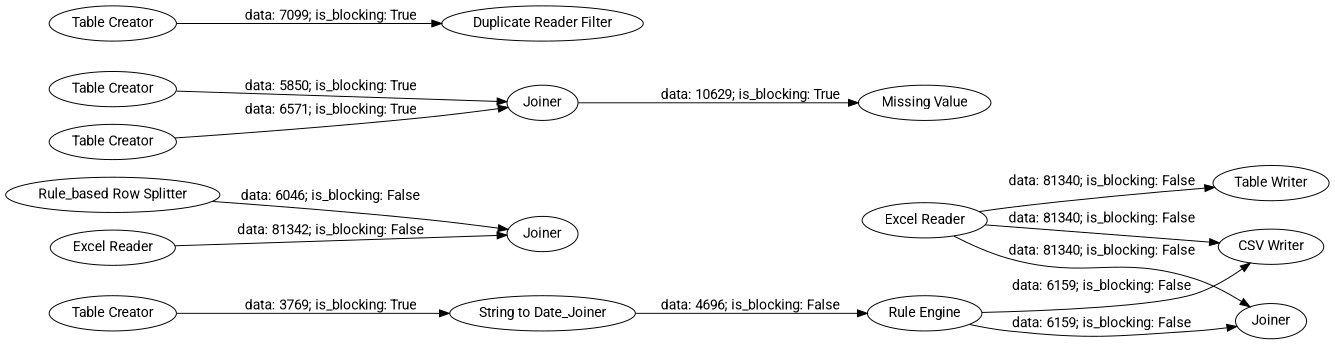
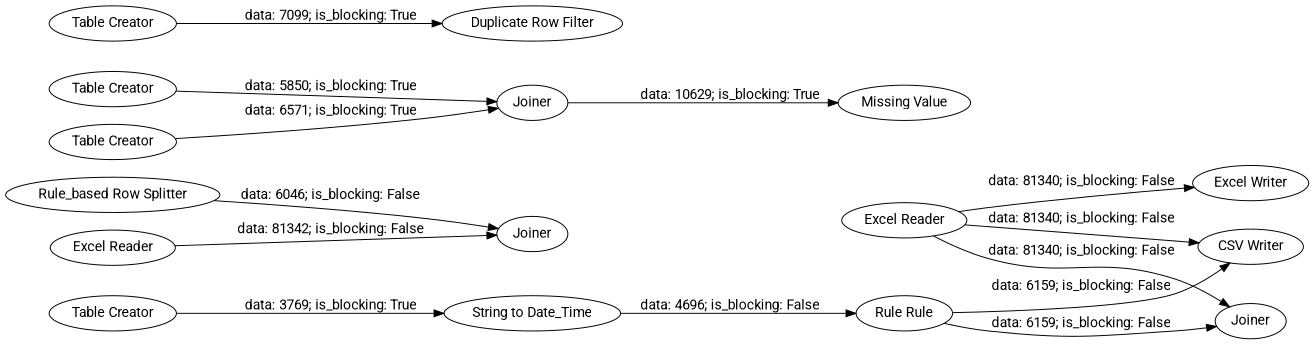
node "Duplicate Reader Filter": label "Duplicate Reader Filter" -> "Duplicate Row Filter"
node "Table Writer": label "Table Writer" -> "Excel Writer"
node "String to Date_Joiner": label "String to Date_Joiner" -> "String to Date_Time"
node "Rule Engine": label "Rule Engine" -> "Rule Rule"
